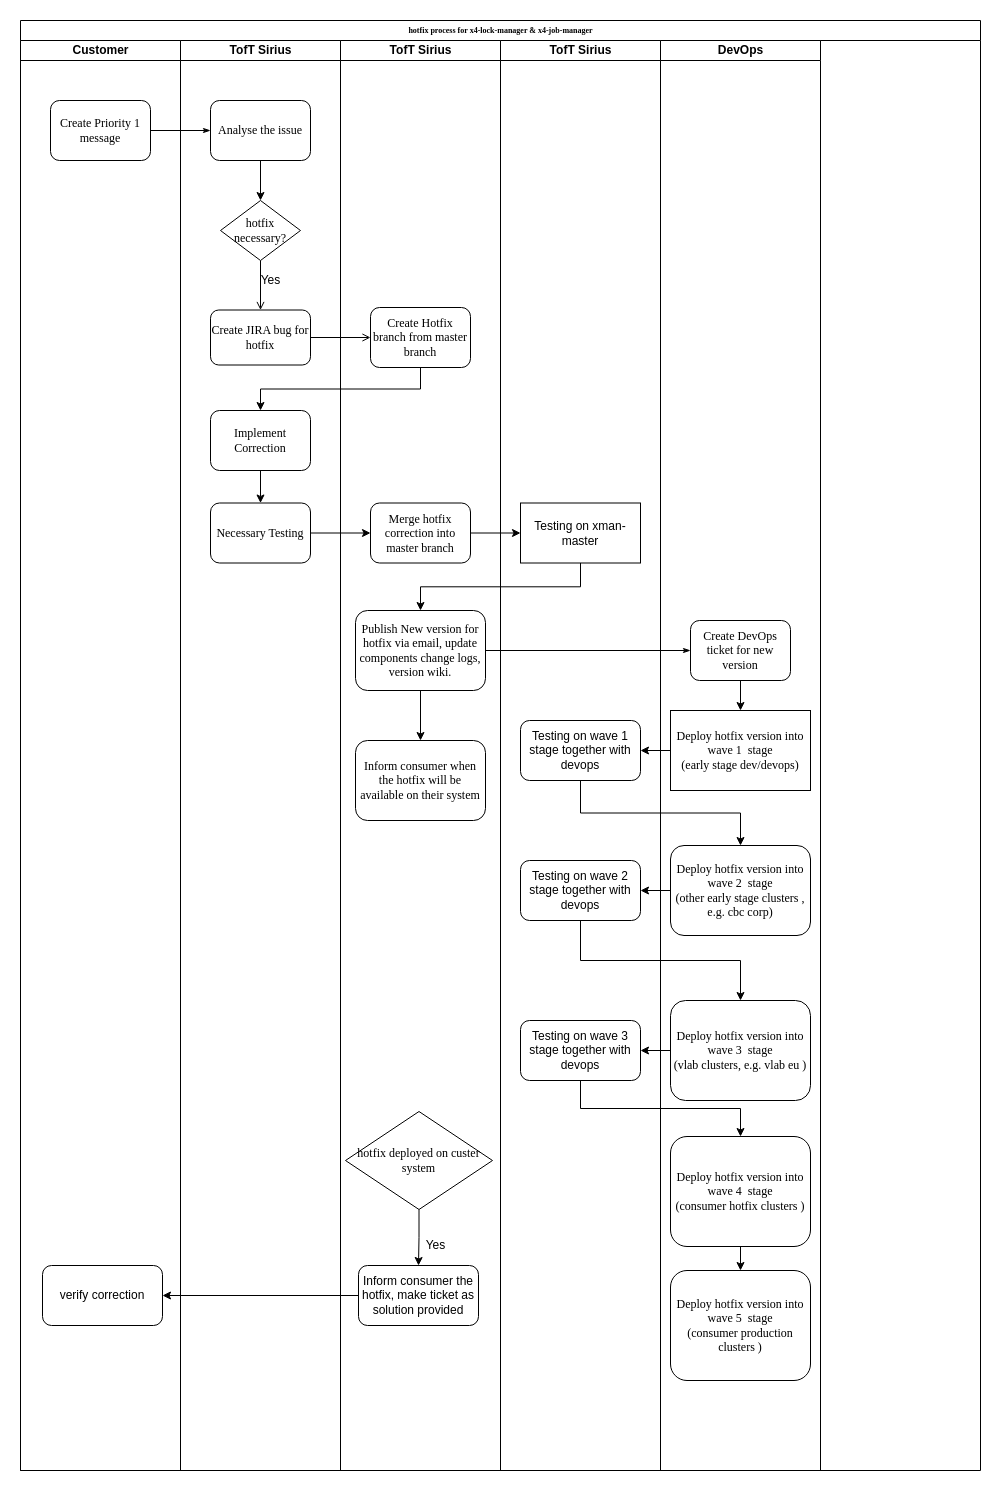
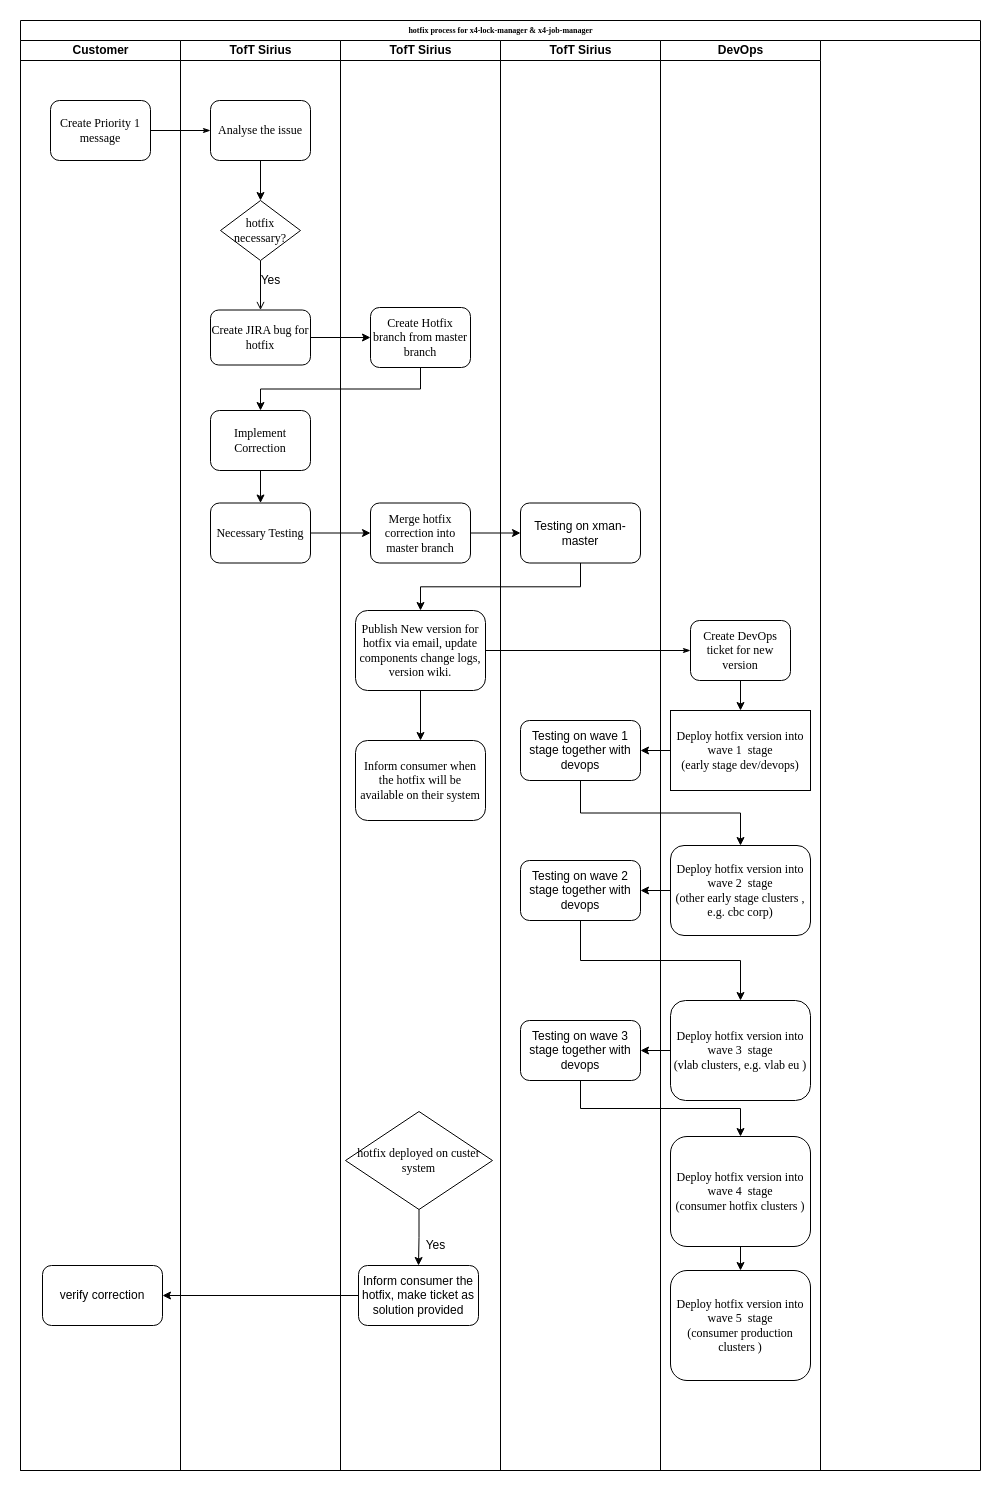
edge "Create JIRA bug for hotfix" -> "Create Hotfix branch from master branch": arrowhead open -> classic
node "Testing on xman-master": shape rectangle -> rounded rectangle
